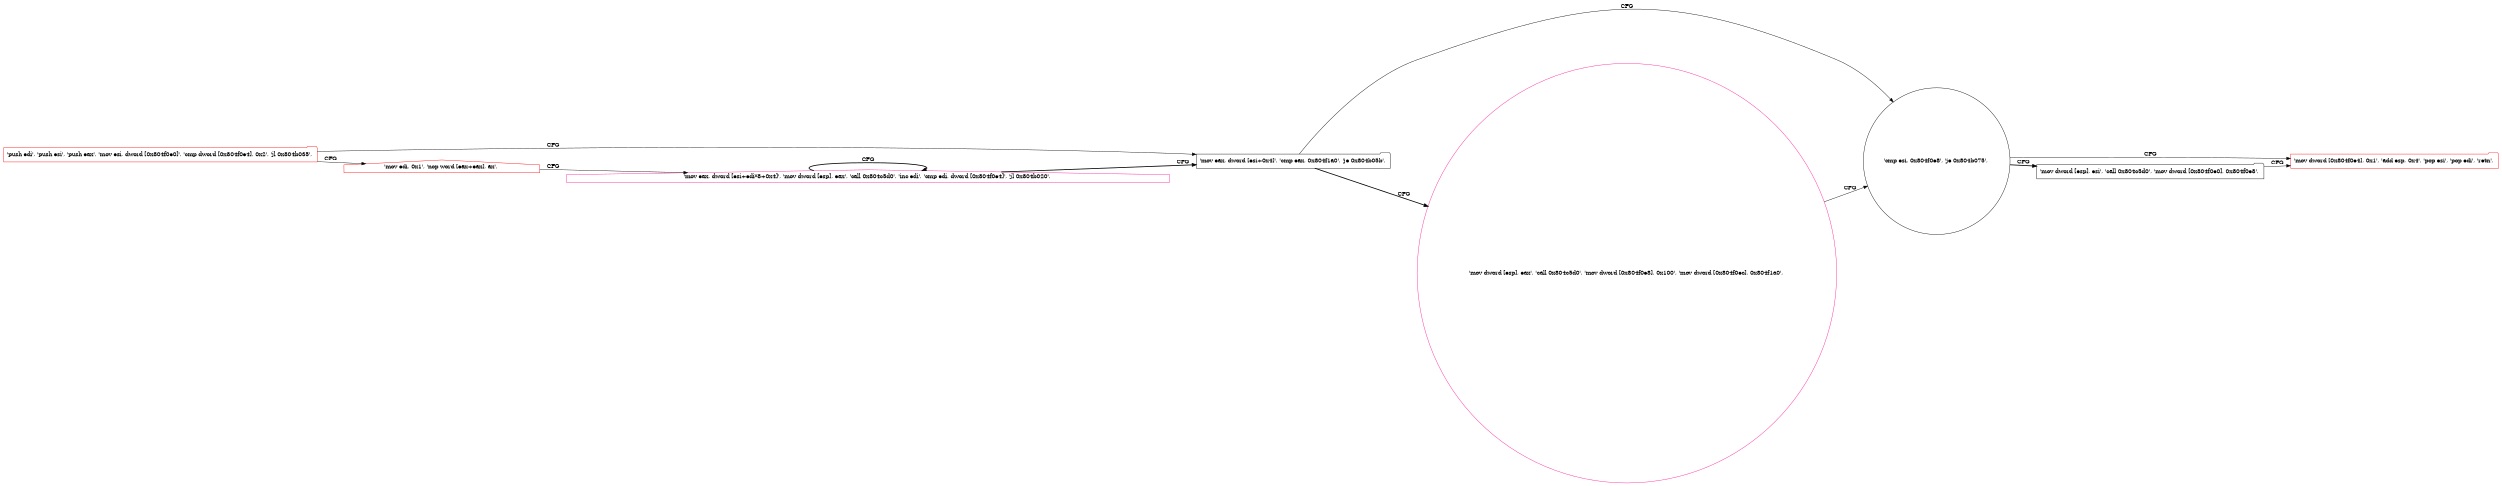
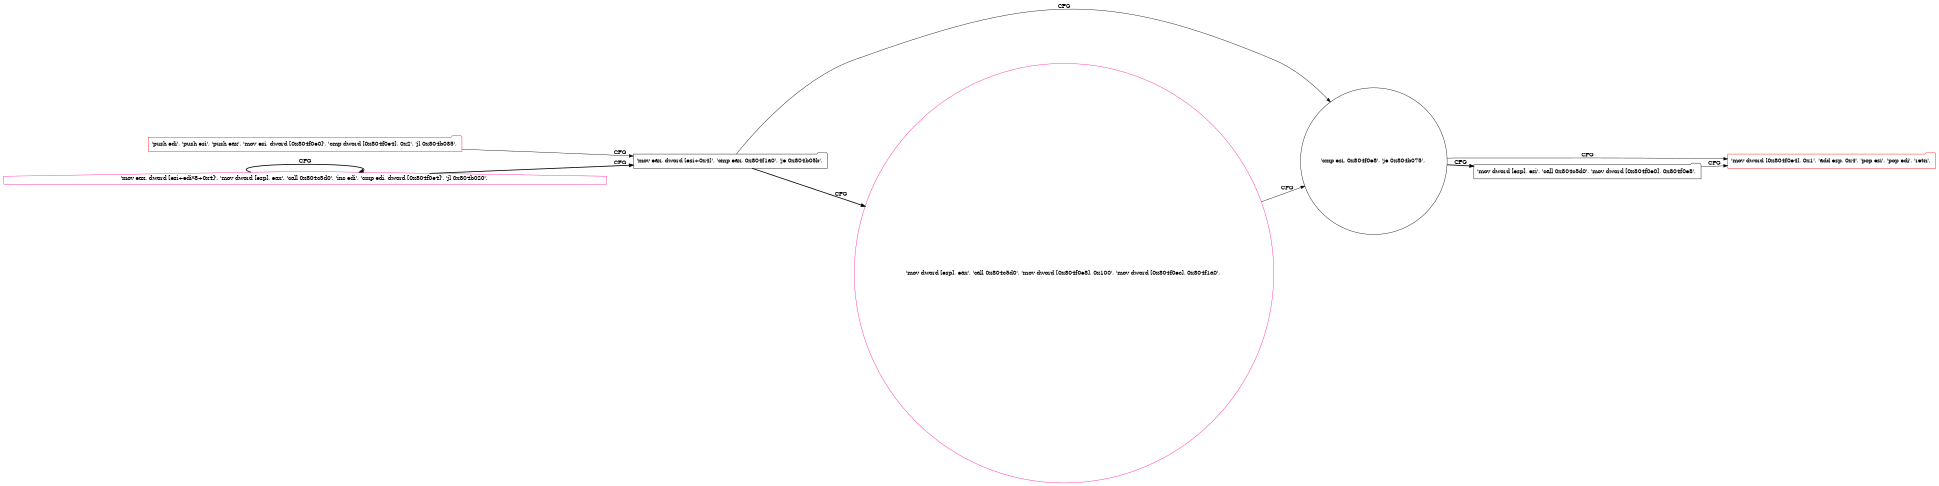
node "'mov edi, 0x1', 'nop word [eax+eax], ax',": removed
